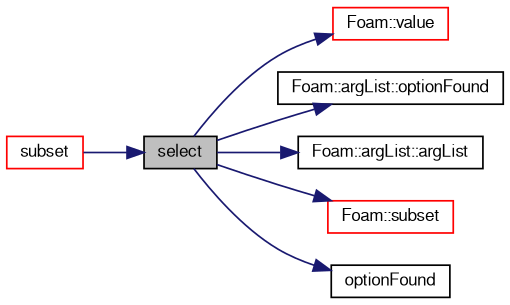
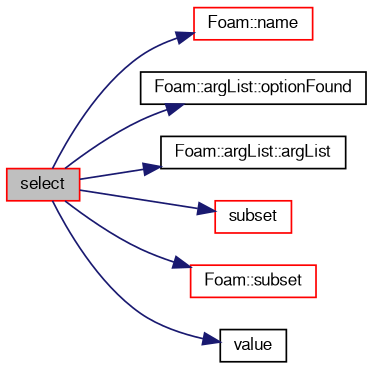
node "Foam::value": label "Foam::value" -> "Foam::name"
edge "subset" -> "select": reversed
node "select": color black -> red
node "optionFound": label "optionFound" -> "value"
